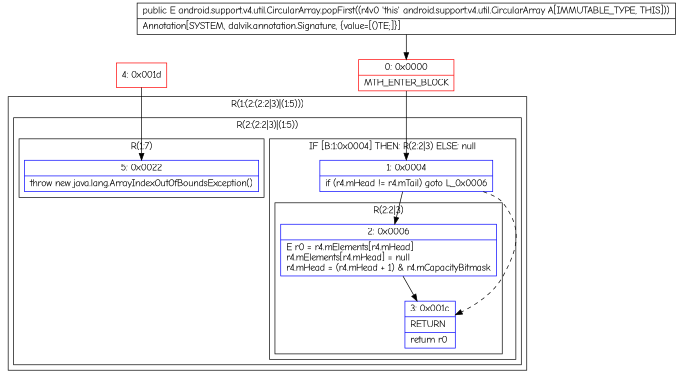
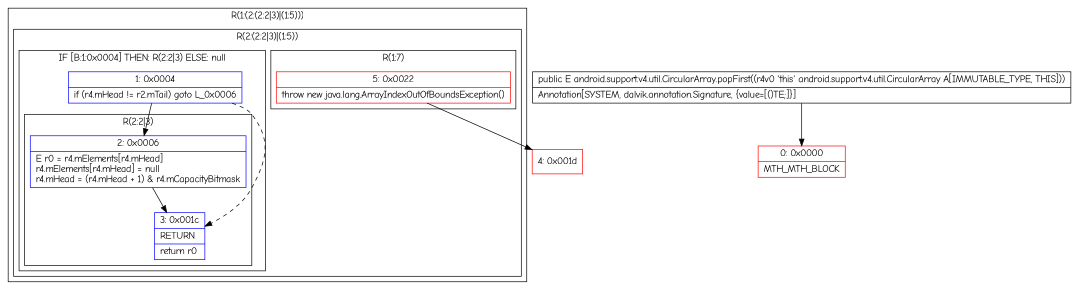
node "0: 0x0000": text "MTH_ENTER_BLOCK" -> "MTH_MTH_BLOCK"
edge "4: 0x001d" -> "5: 0x0022": reversed
edge "0: 0x0000" -> "1: 0x0004": removed
node "5: 0x0022": color blue -> red
node "1: 0x0004": text "if (r4.mHead != r4.mTail) goto L_0x0006" -> "if (r4.mHead != r2.mTail) goto L_0x0006"
